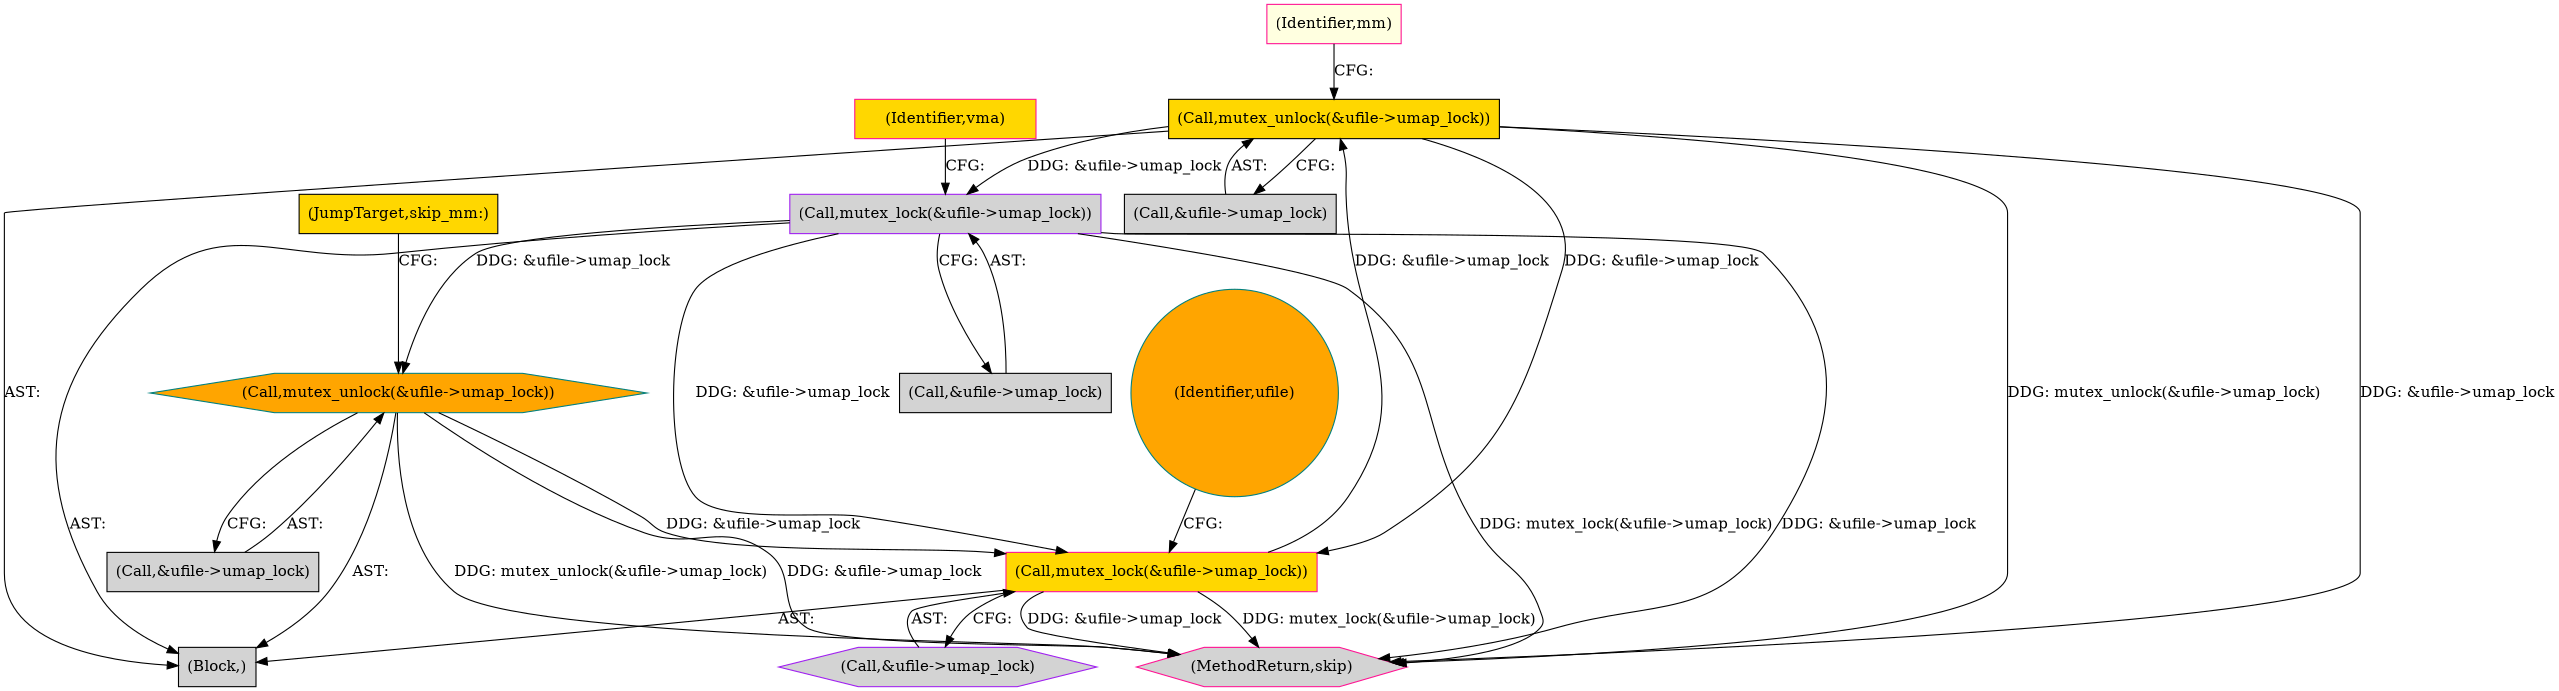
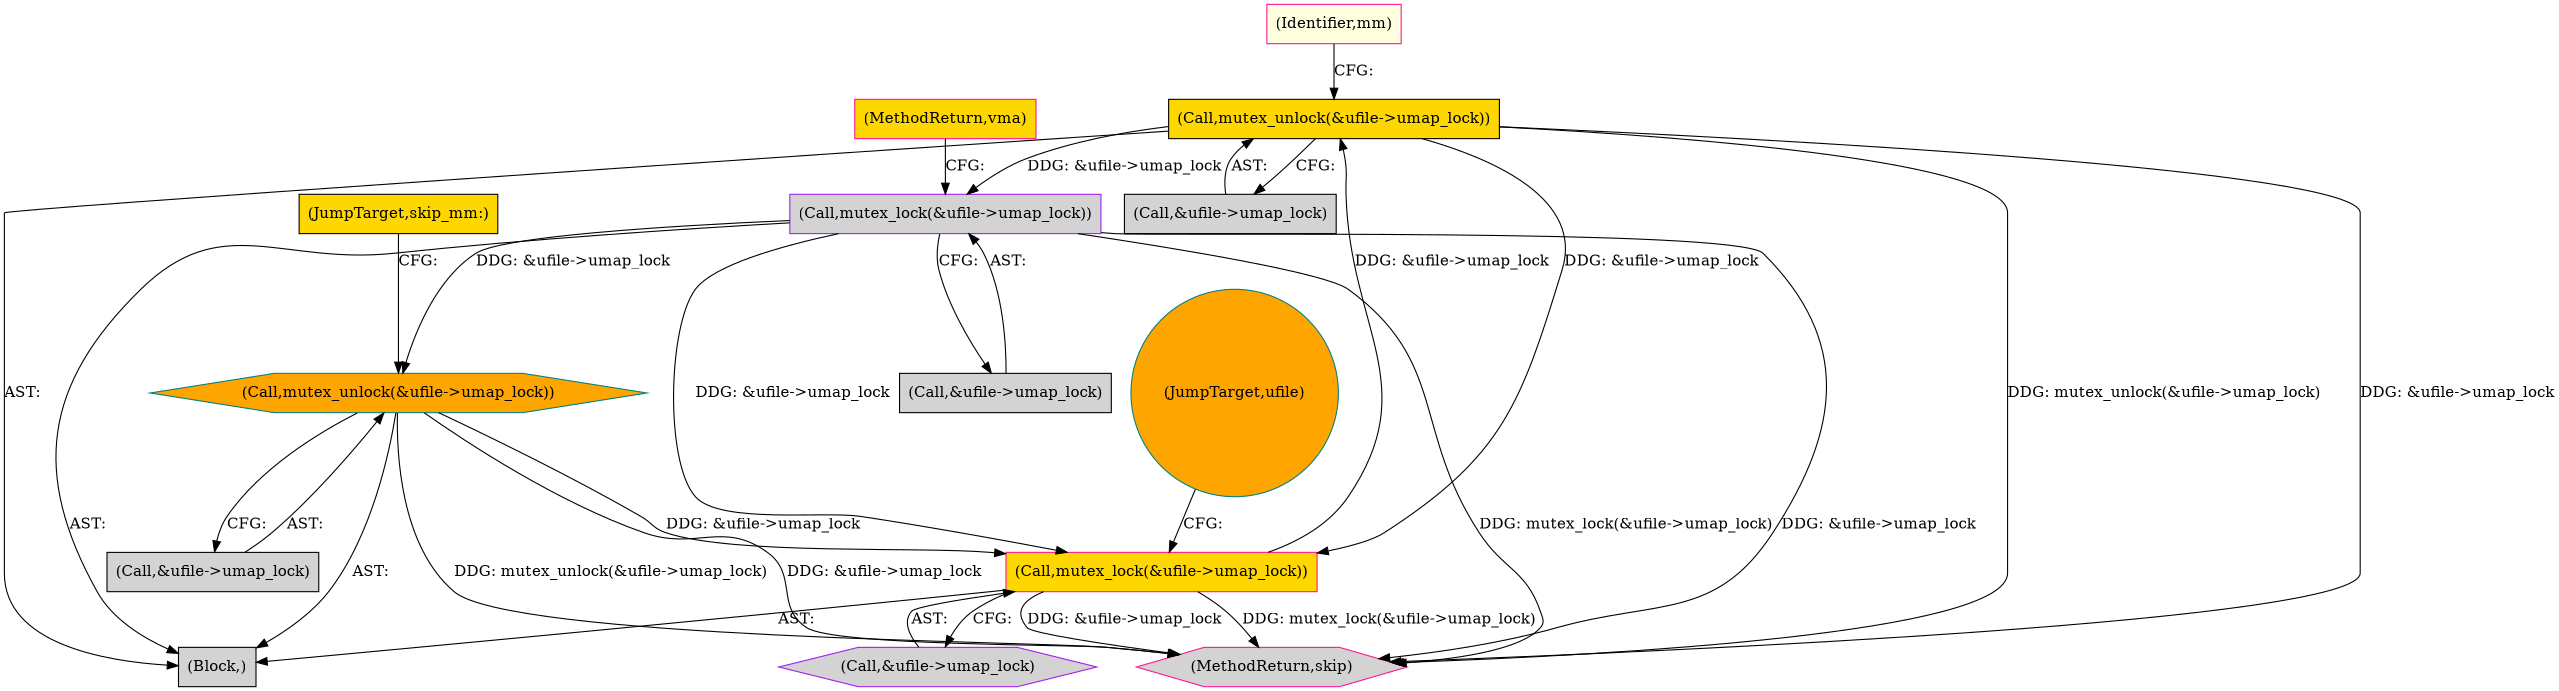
node "(Identifier,vma)": label "(Identifier,vma)" -> "(MethodReturn,vma)"
node "(Identifier,ufile)": label "(Identifier,ufile)" -> "(JumpTarget,ufile)"
